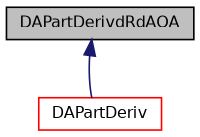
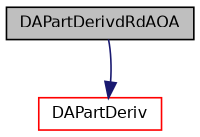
edge "DAPartDeriv" -> "DAPartDerivdRdAOA": reversed
